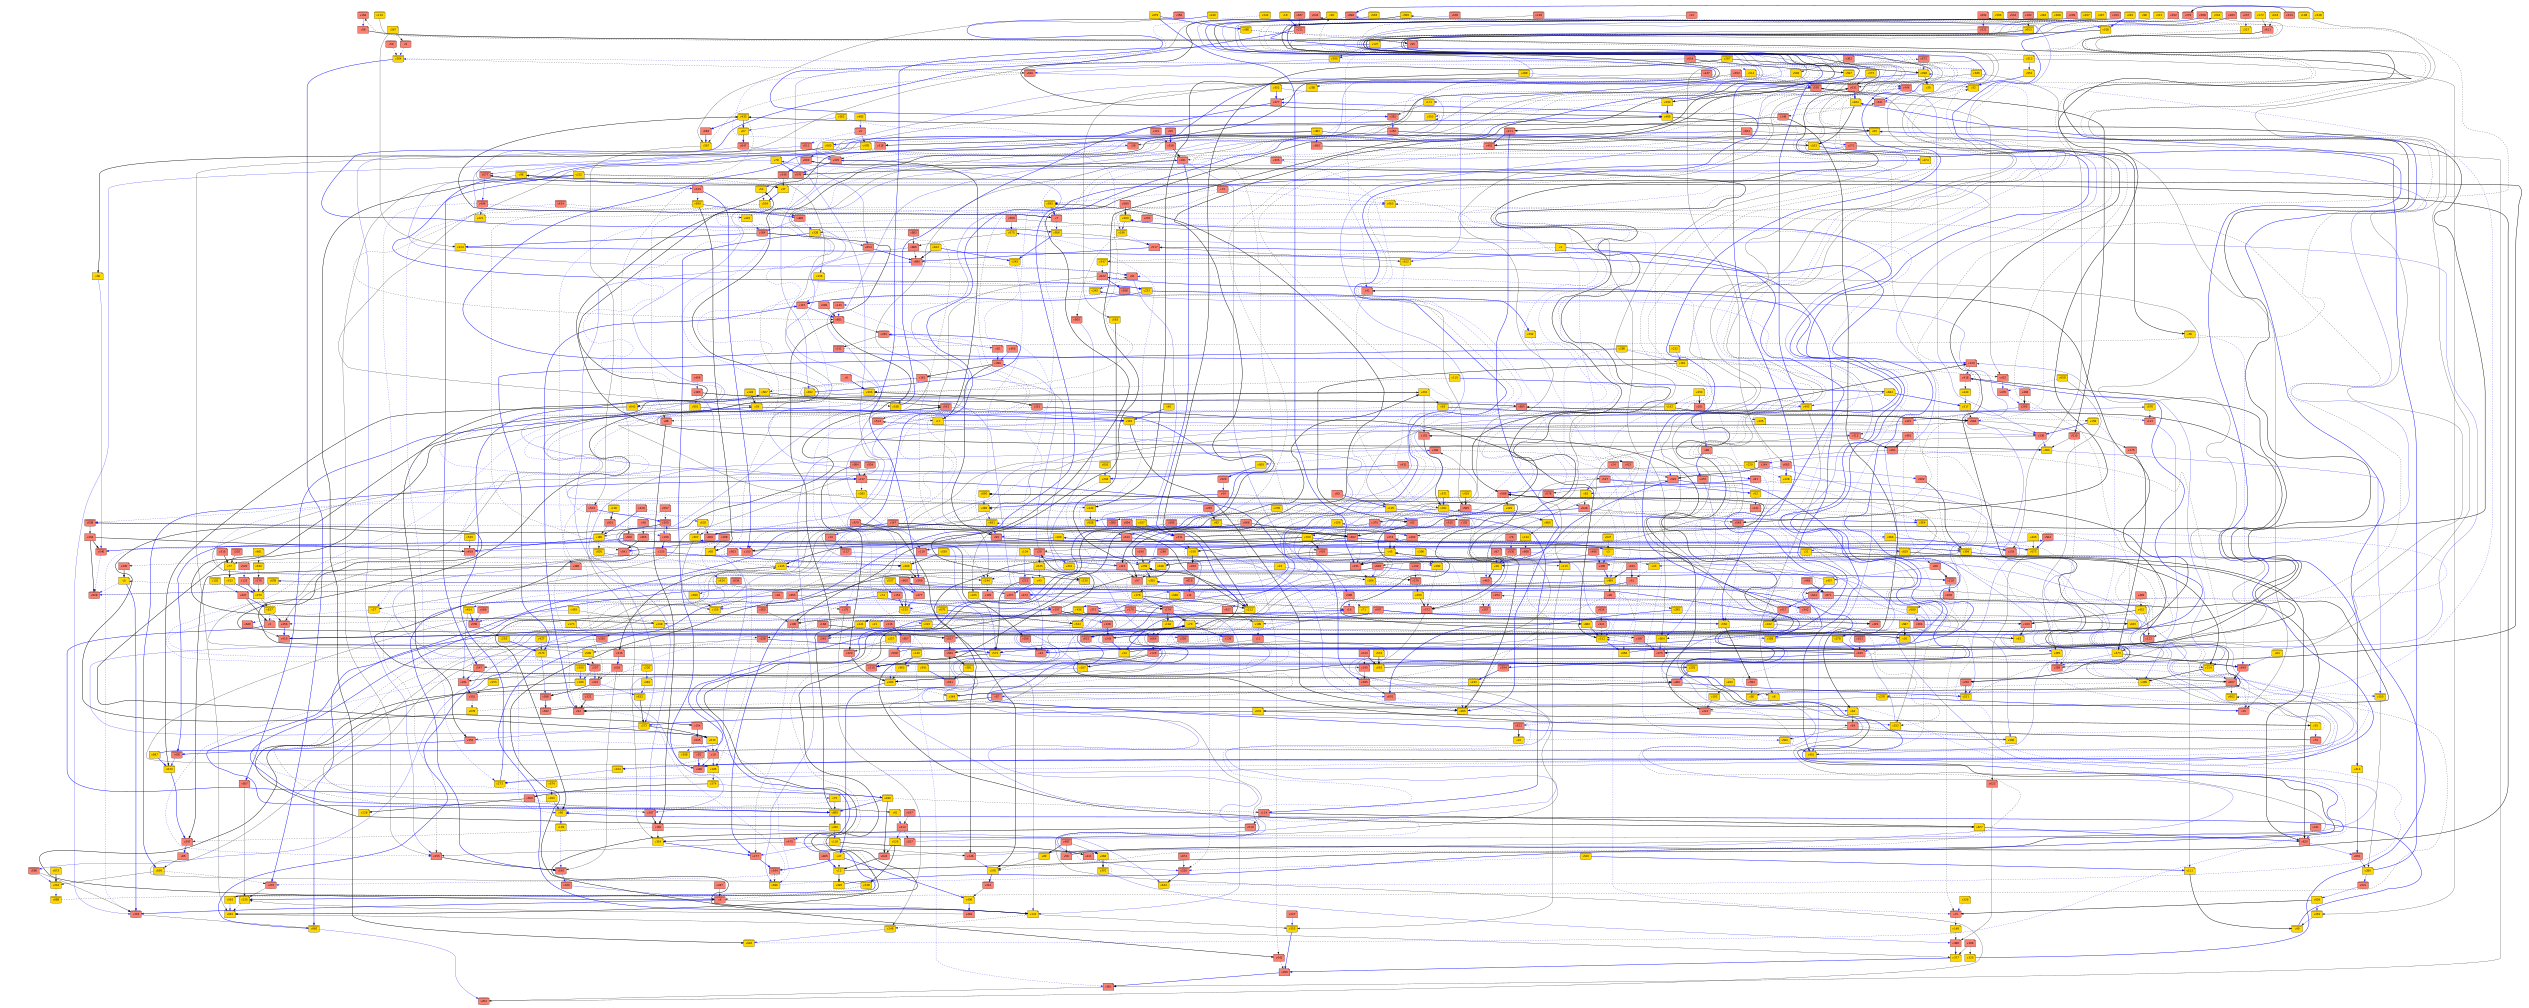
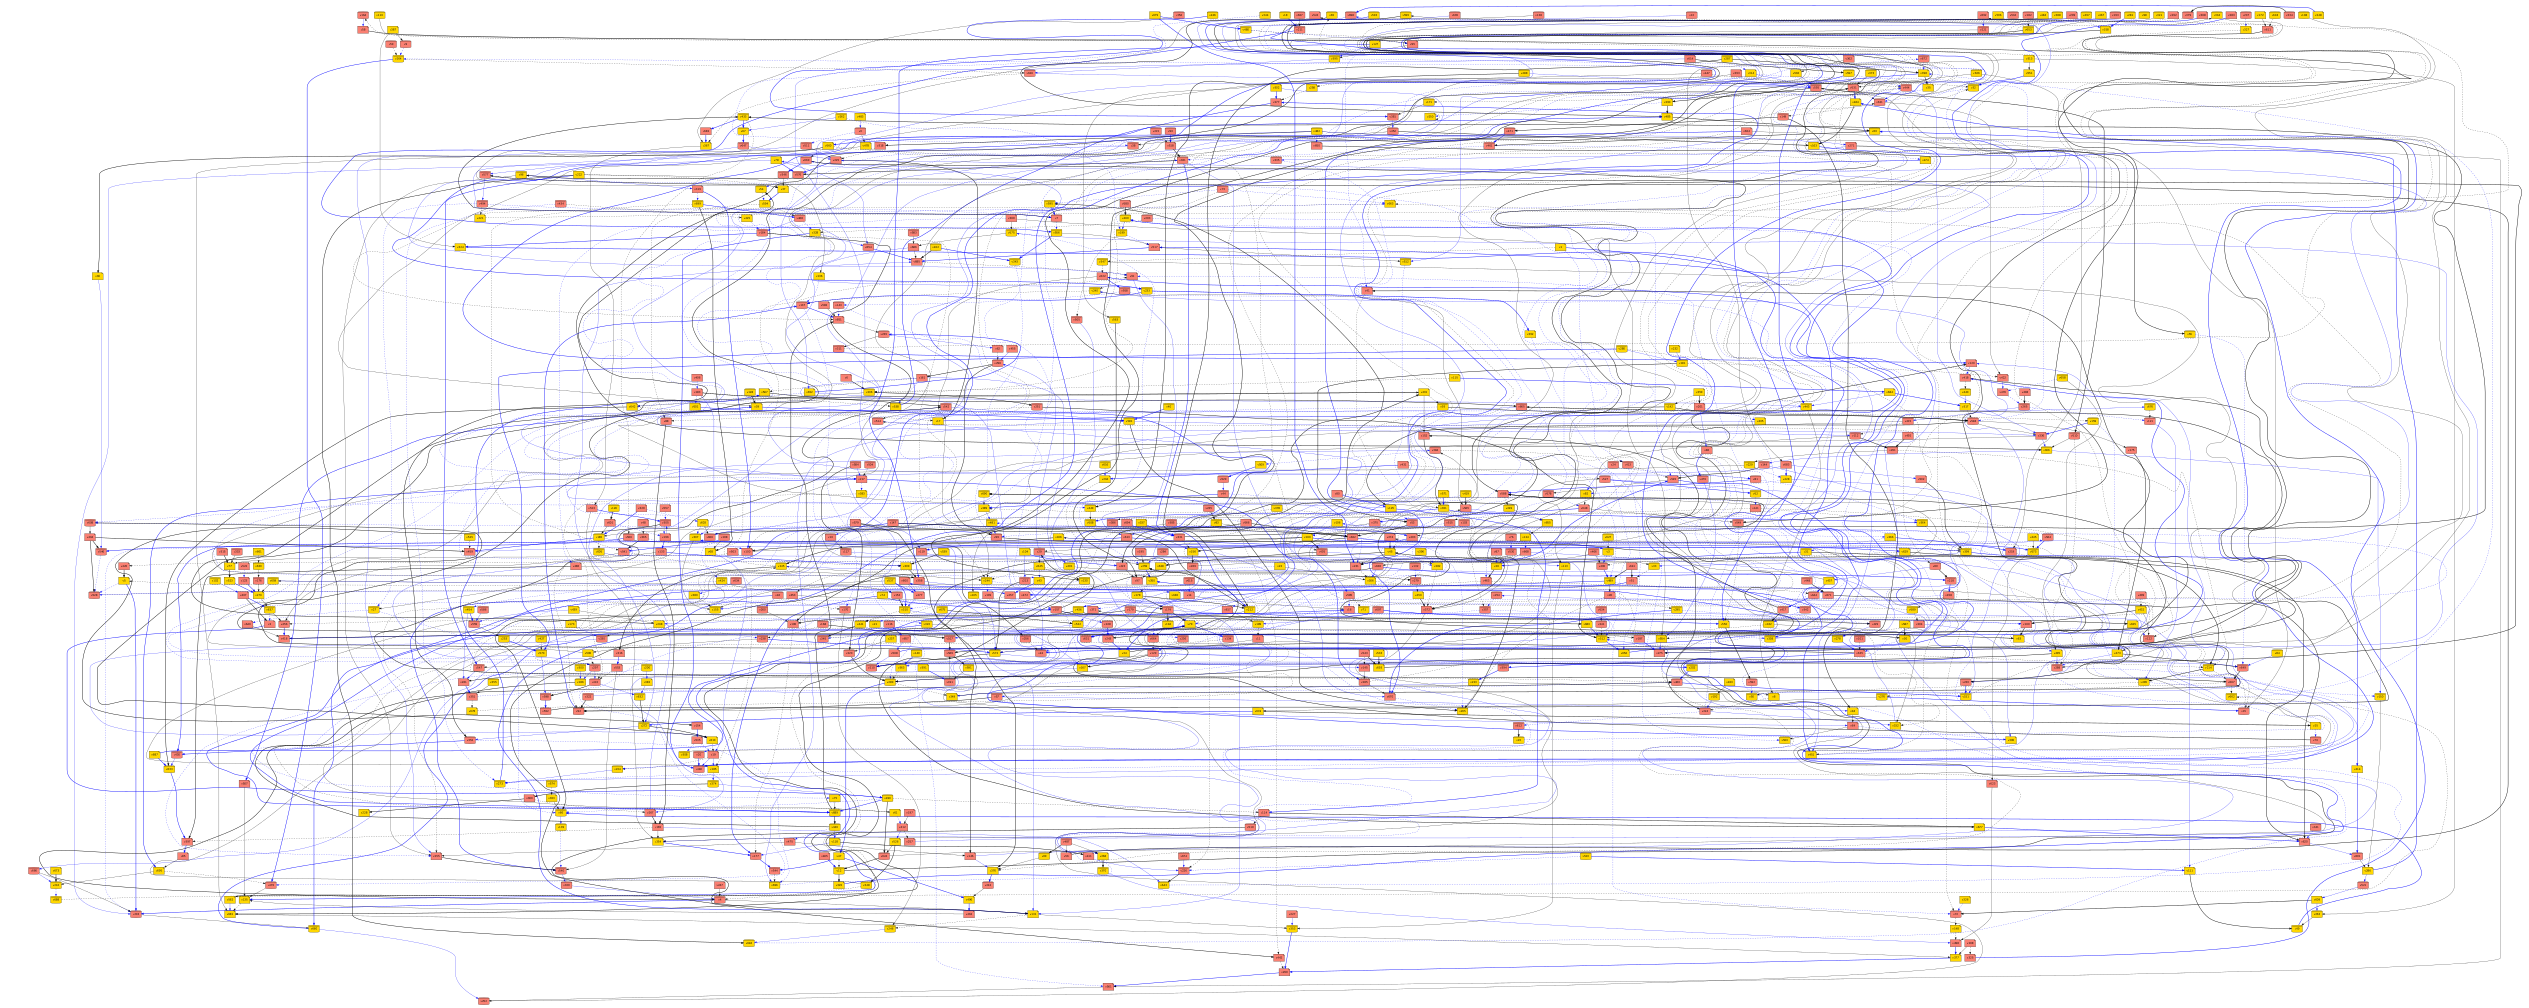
edge "v548" -> "v125": style solid -> bold
edge "v471" -> "v205": now "v471" -> "v670"
node "v325": fillcolor gold -> salmon
